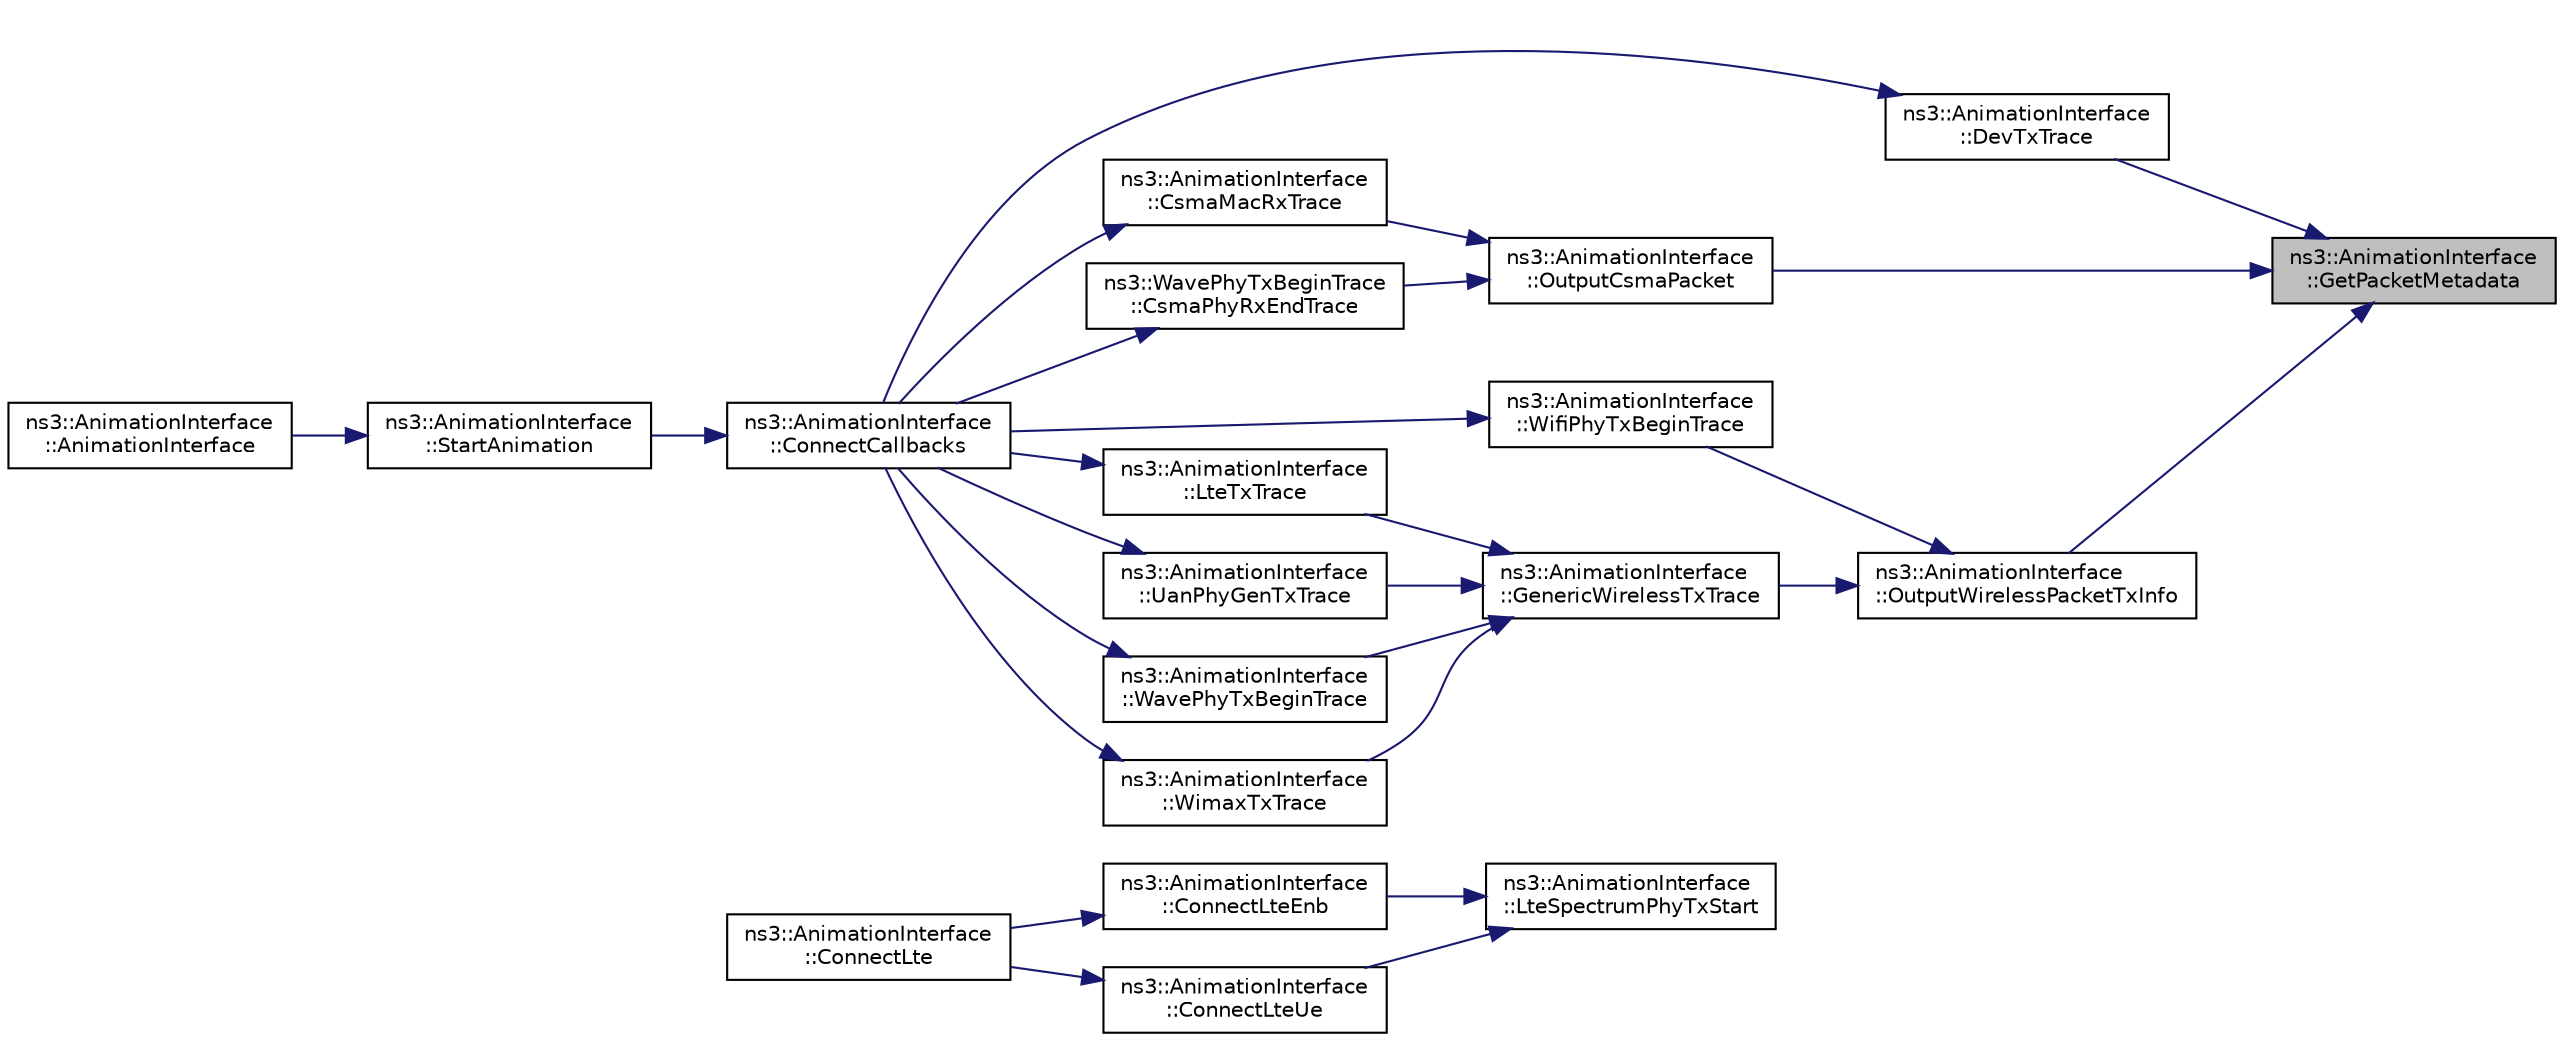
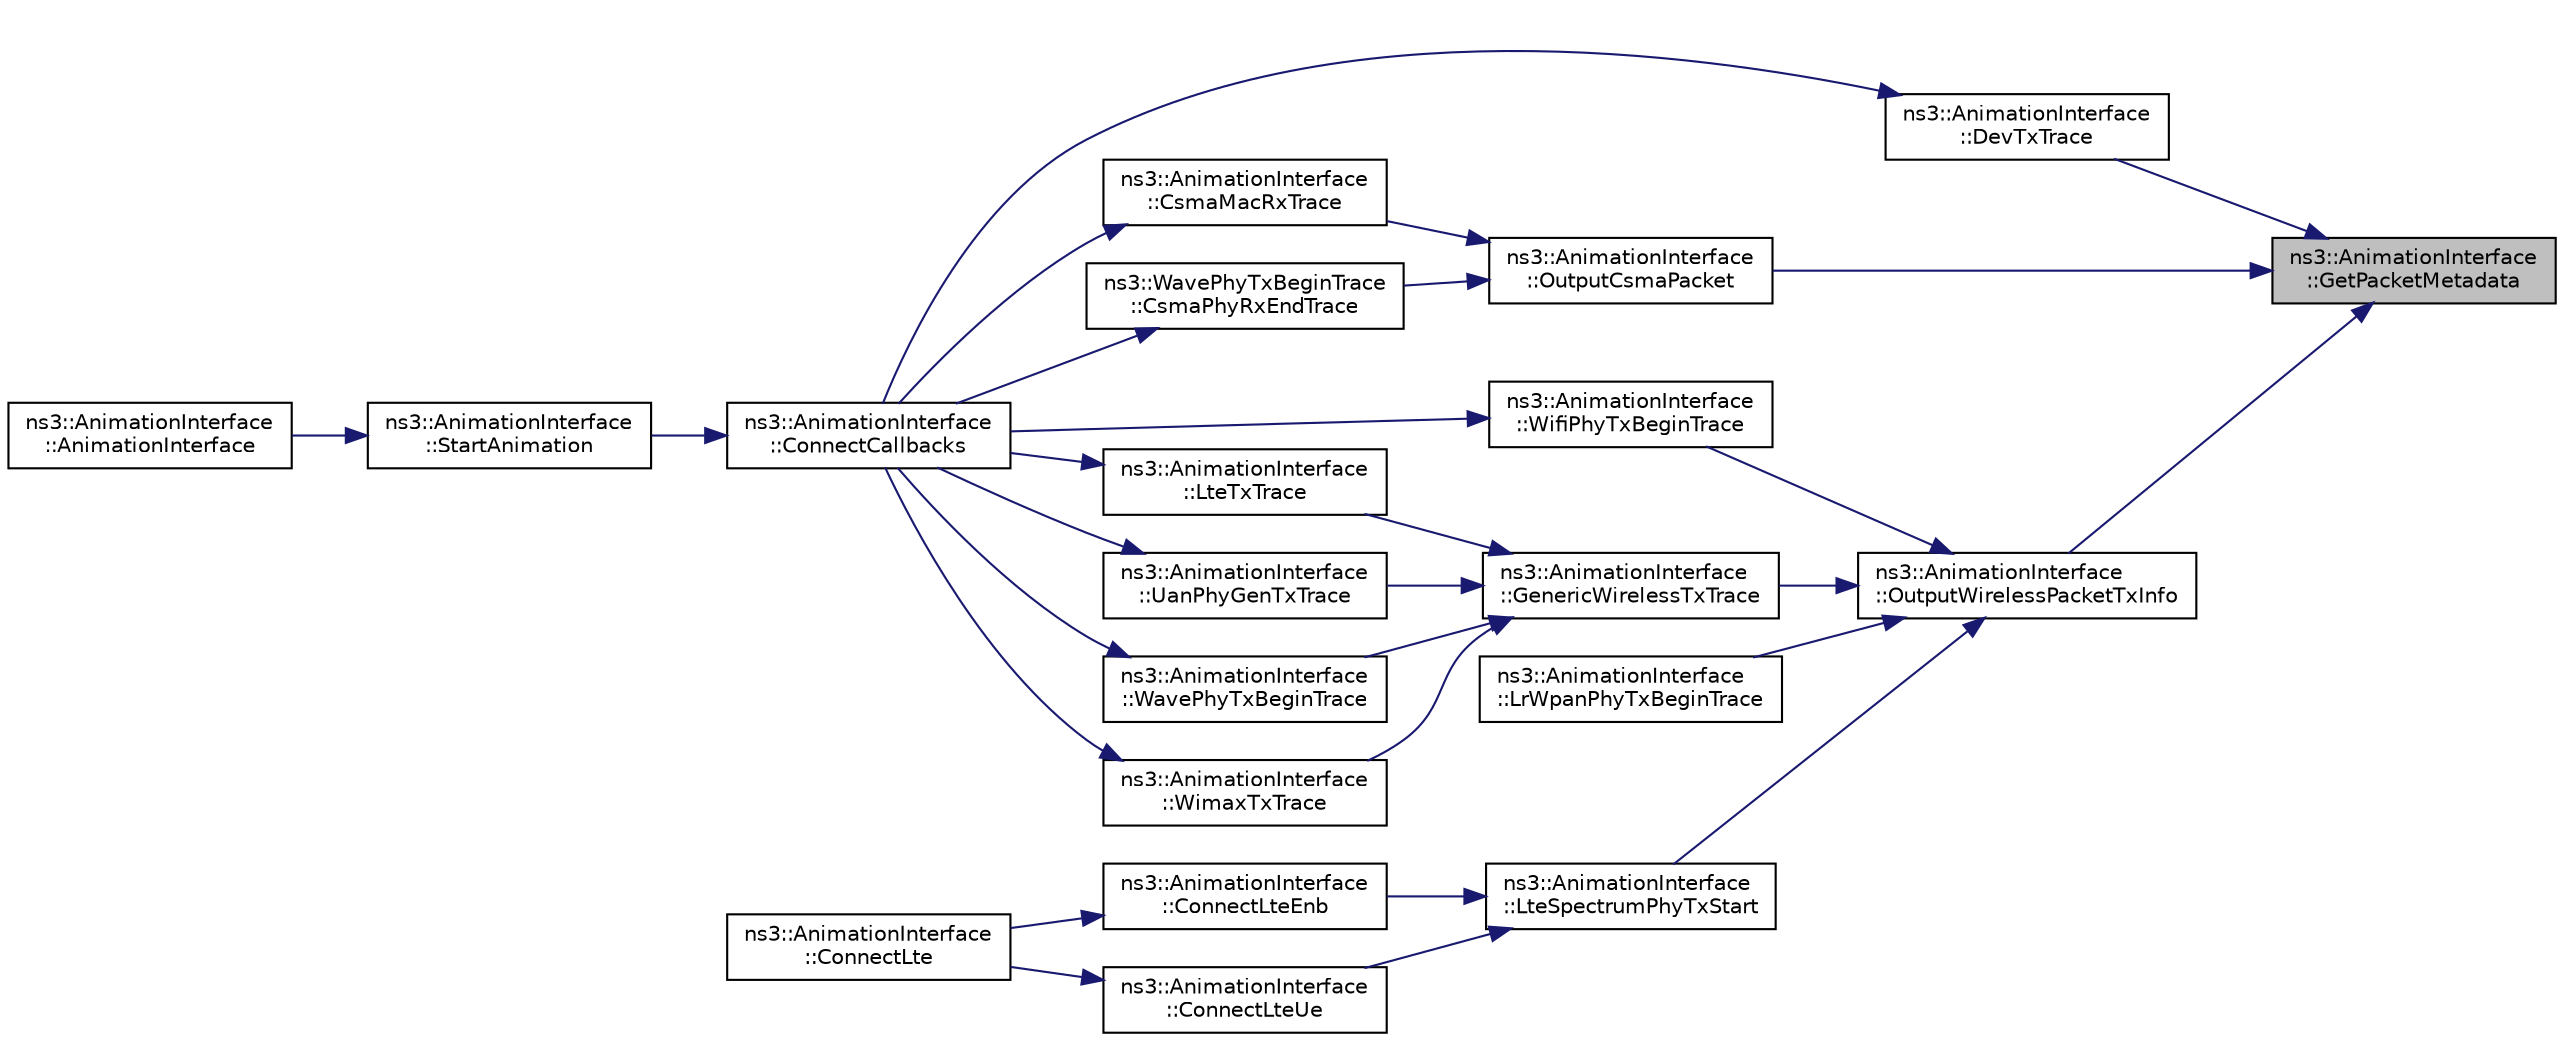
node "ns3::AnimationInterface ::LrWpanPhyTxBeginTrace": added
edge "ns3::AnimationInterface ::LteSpectrumPhyTxStart" -> "ns3::AnimationInterface ::OutputWirelessPacketTxInfo": added
